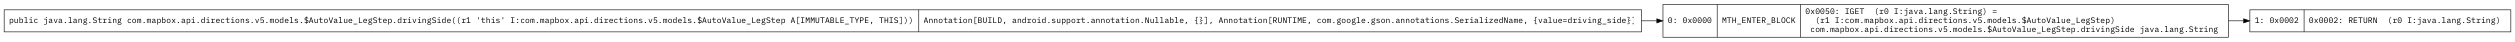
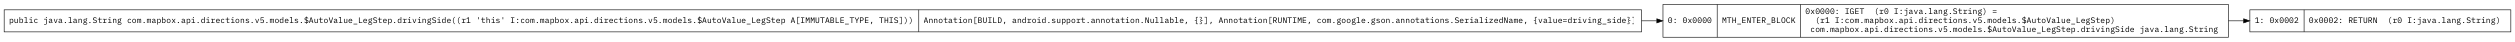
node "0: 0x0000": text "0x0050: IGET  (r0 I:java.lang.String) =" -> "0x0000: IGET  (r0 I:java.lang.String) ="
